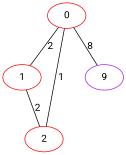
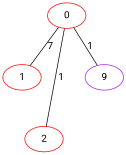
edge "0" -- "1": label "2" -> "7"
edge "0" -- "9": label "8" -> "1"
edge "1" -- "2": removed, label "2"
